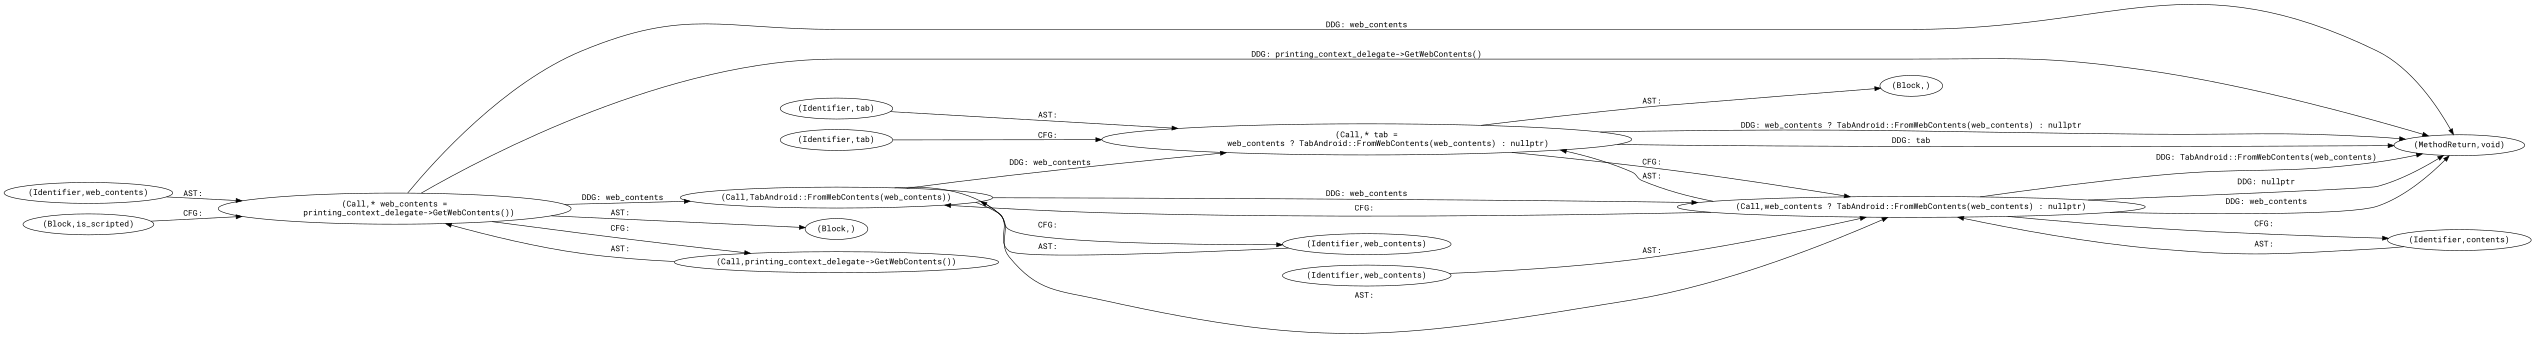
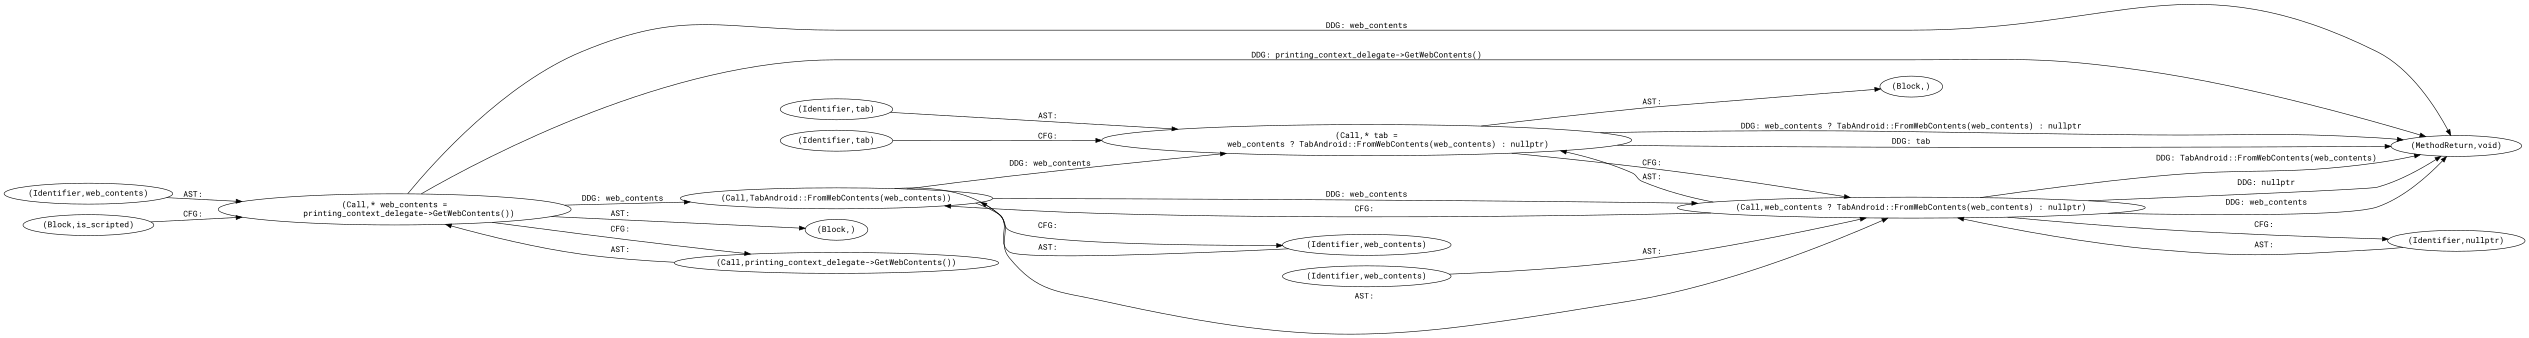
node "(Identifier,contents)": label "(Identifier,contents)" -> "(Identifier,nullptr)"
